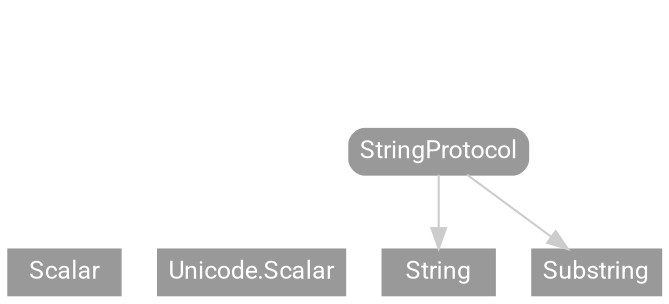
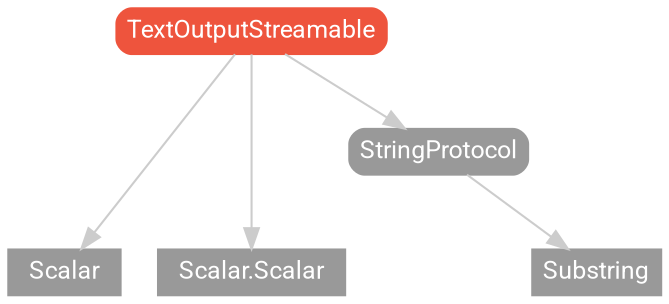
node "TextOutputStreamable": added
node "Unicode.Scalar": label "Unicode.Scalar" -> "Scalar.Scalar"
node "String": removed
